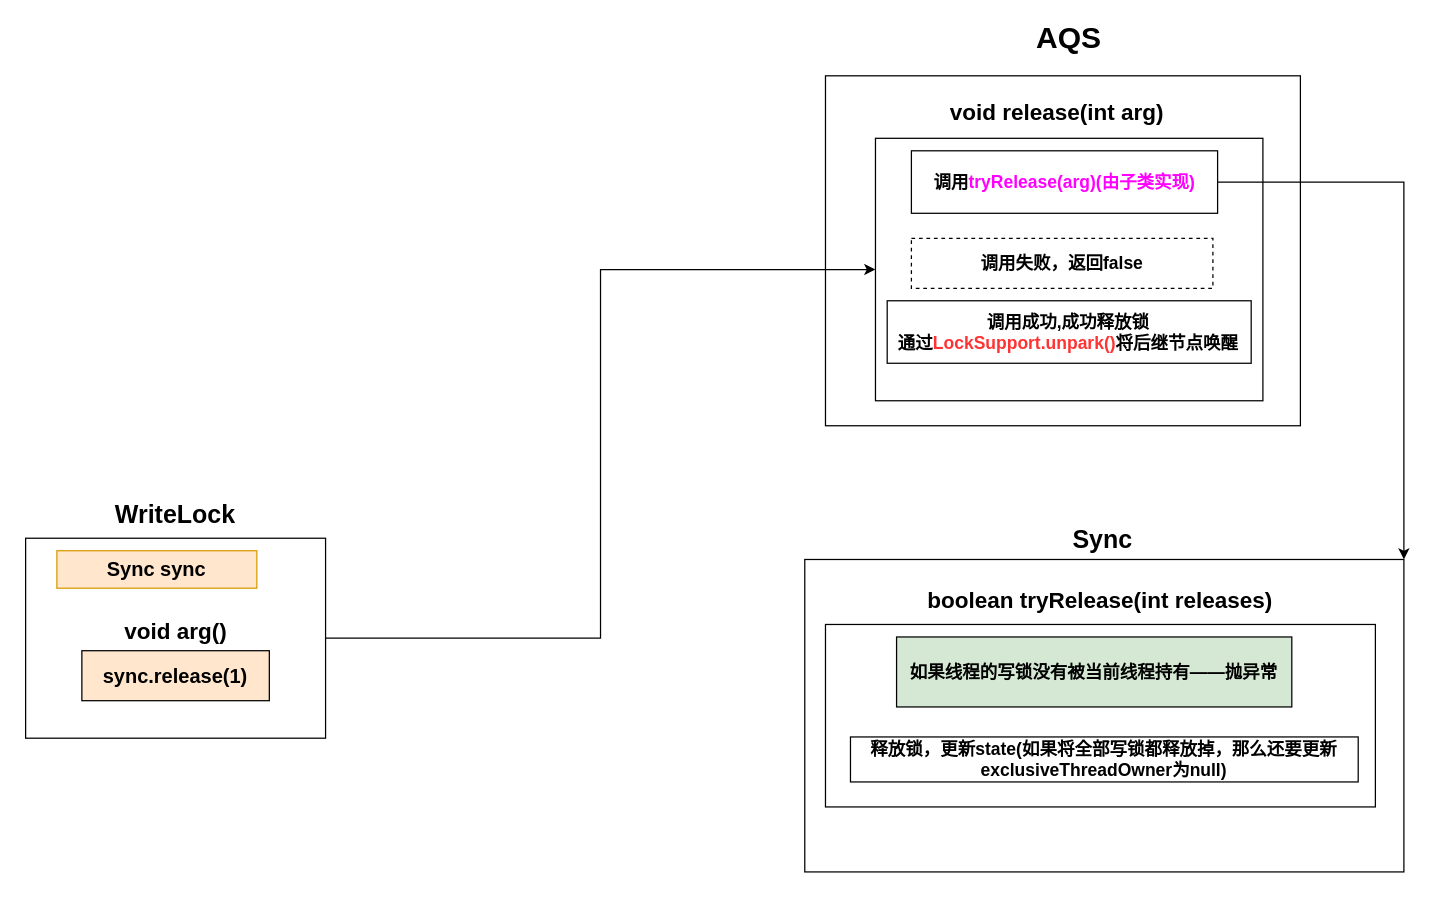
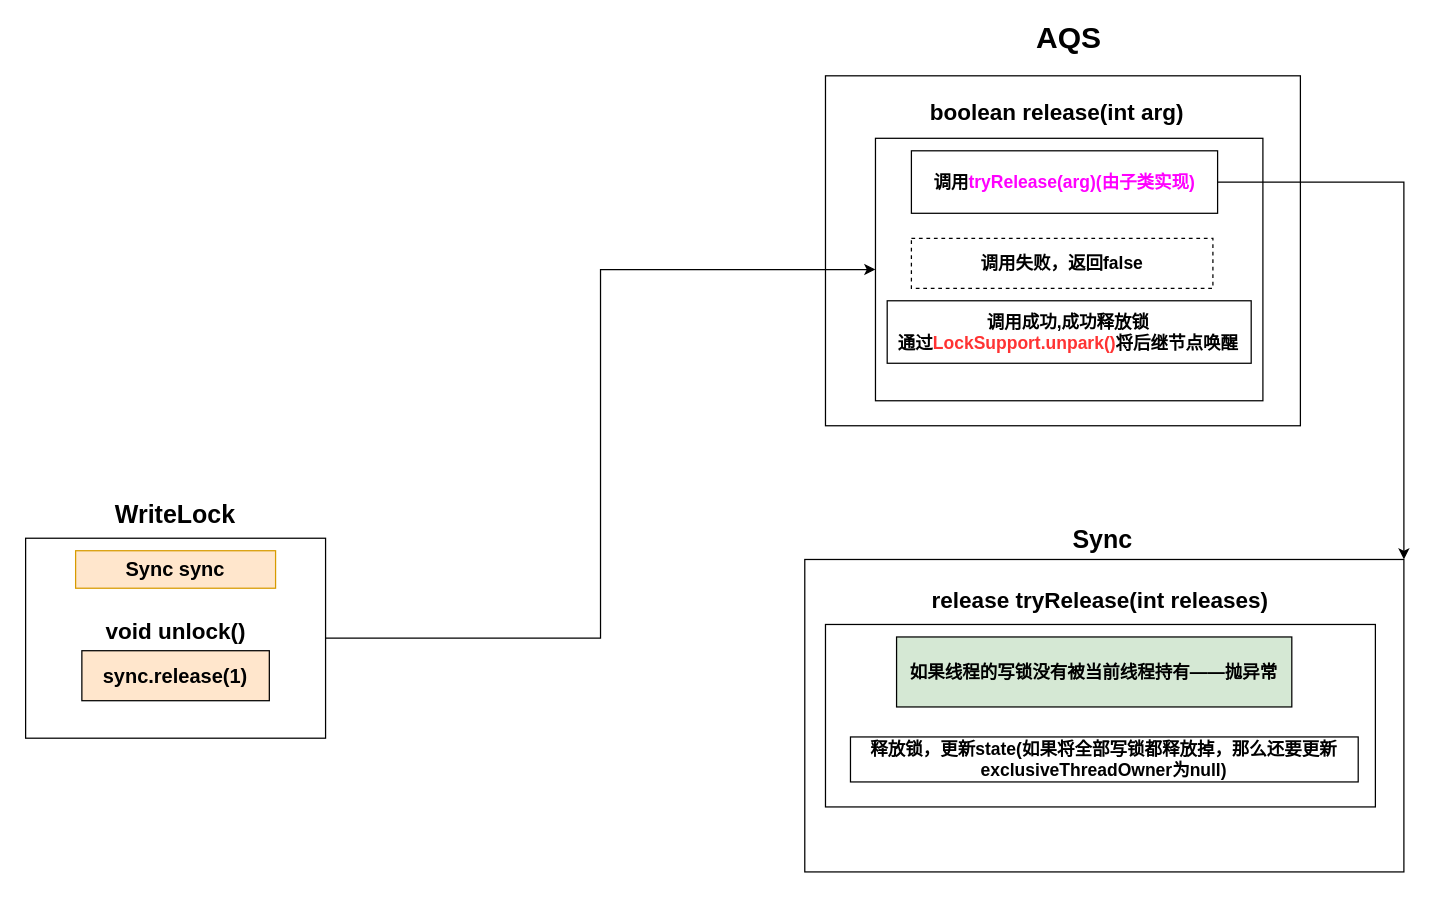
node "void release(int arg)": label "void release(int arg)" -> "boolean release(int arg)"
node "Sync sync": moved (157, 569) -> (176, 569)
node "boolean tryRelease(int releases)": label "boolean tryRelease(int releases)" -> "release tryRelease(int releases)"
node "void arg()": label "void arg()" -> "void unlock()"
